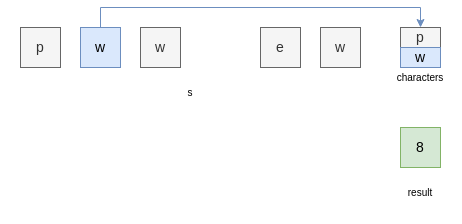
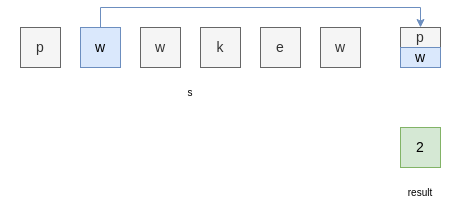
node "k": added
node "characters": removed
node "8": label "8" -> "2"
